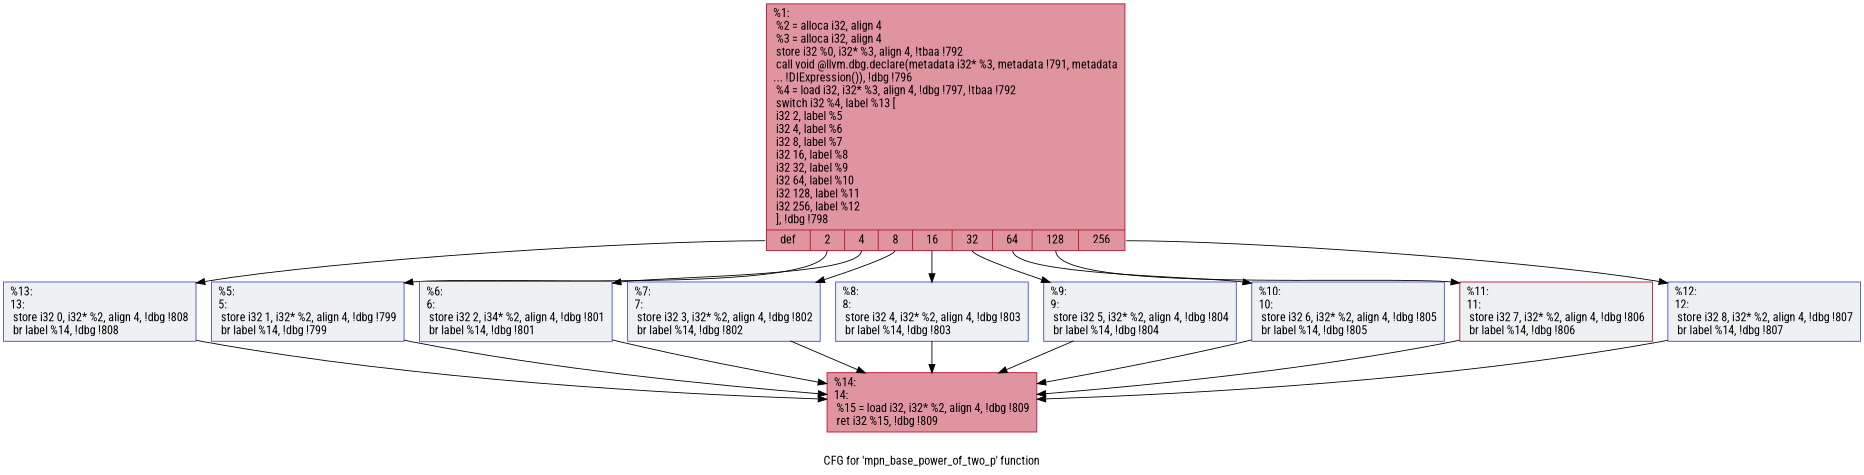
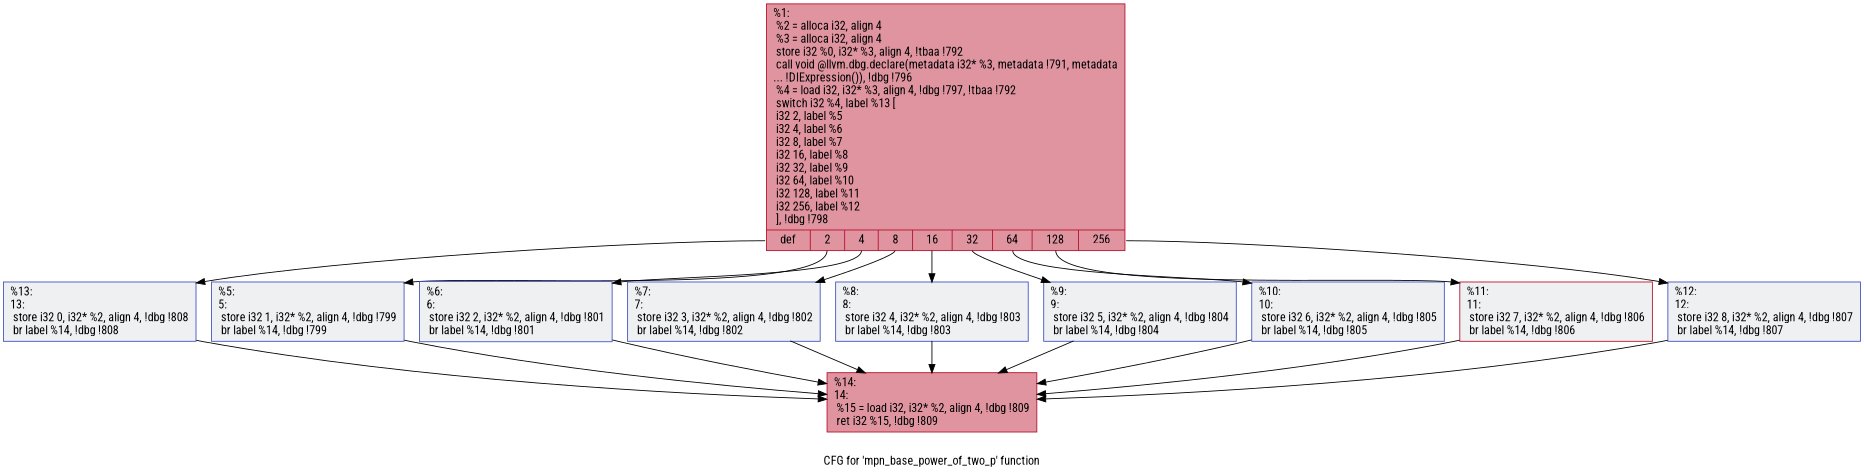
node "%6:": text "store i32 2, i34* %2, align 4, !dbg !801" -> "store i32 2, i32* %2, align 4, !dbg !801"
